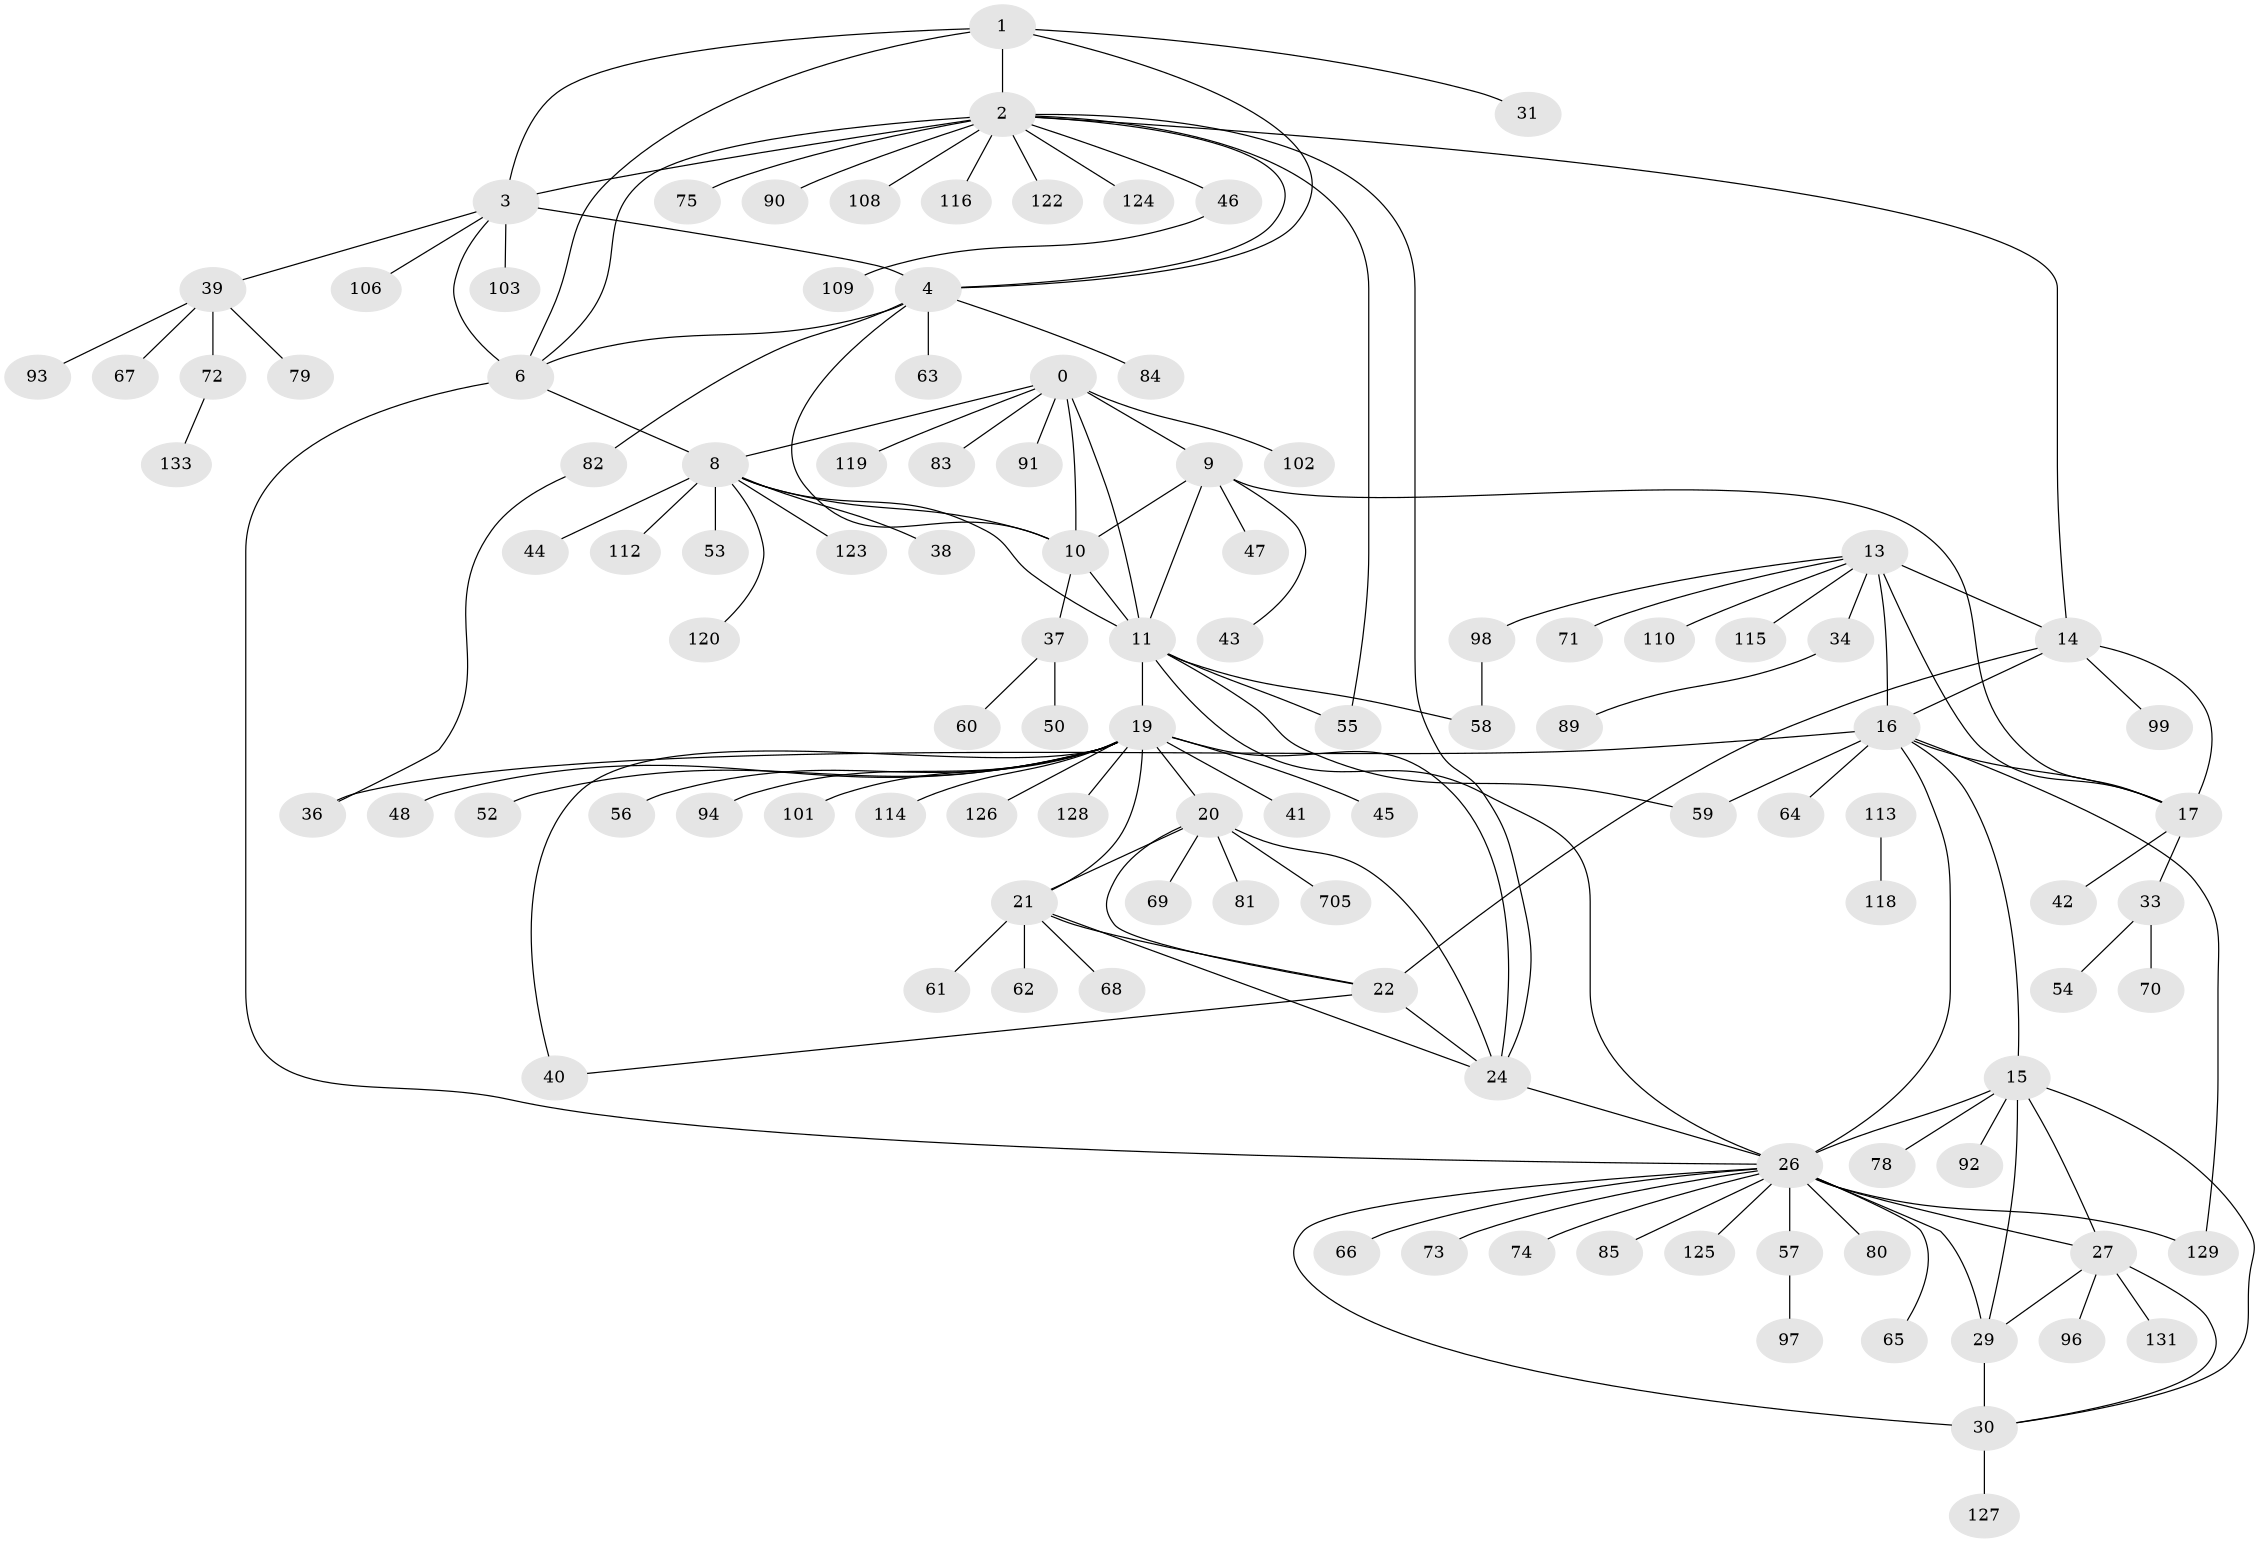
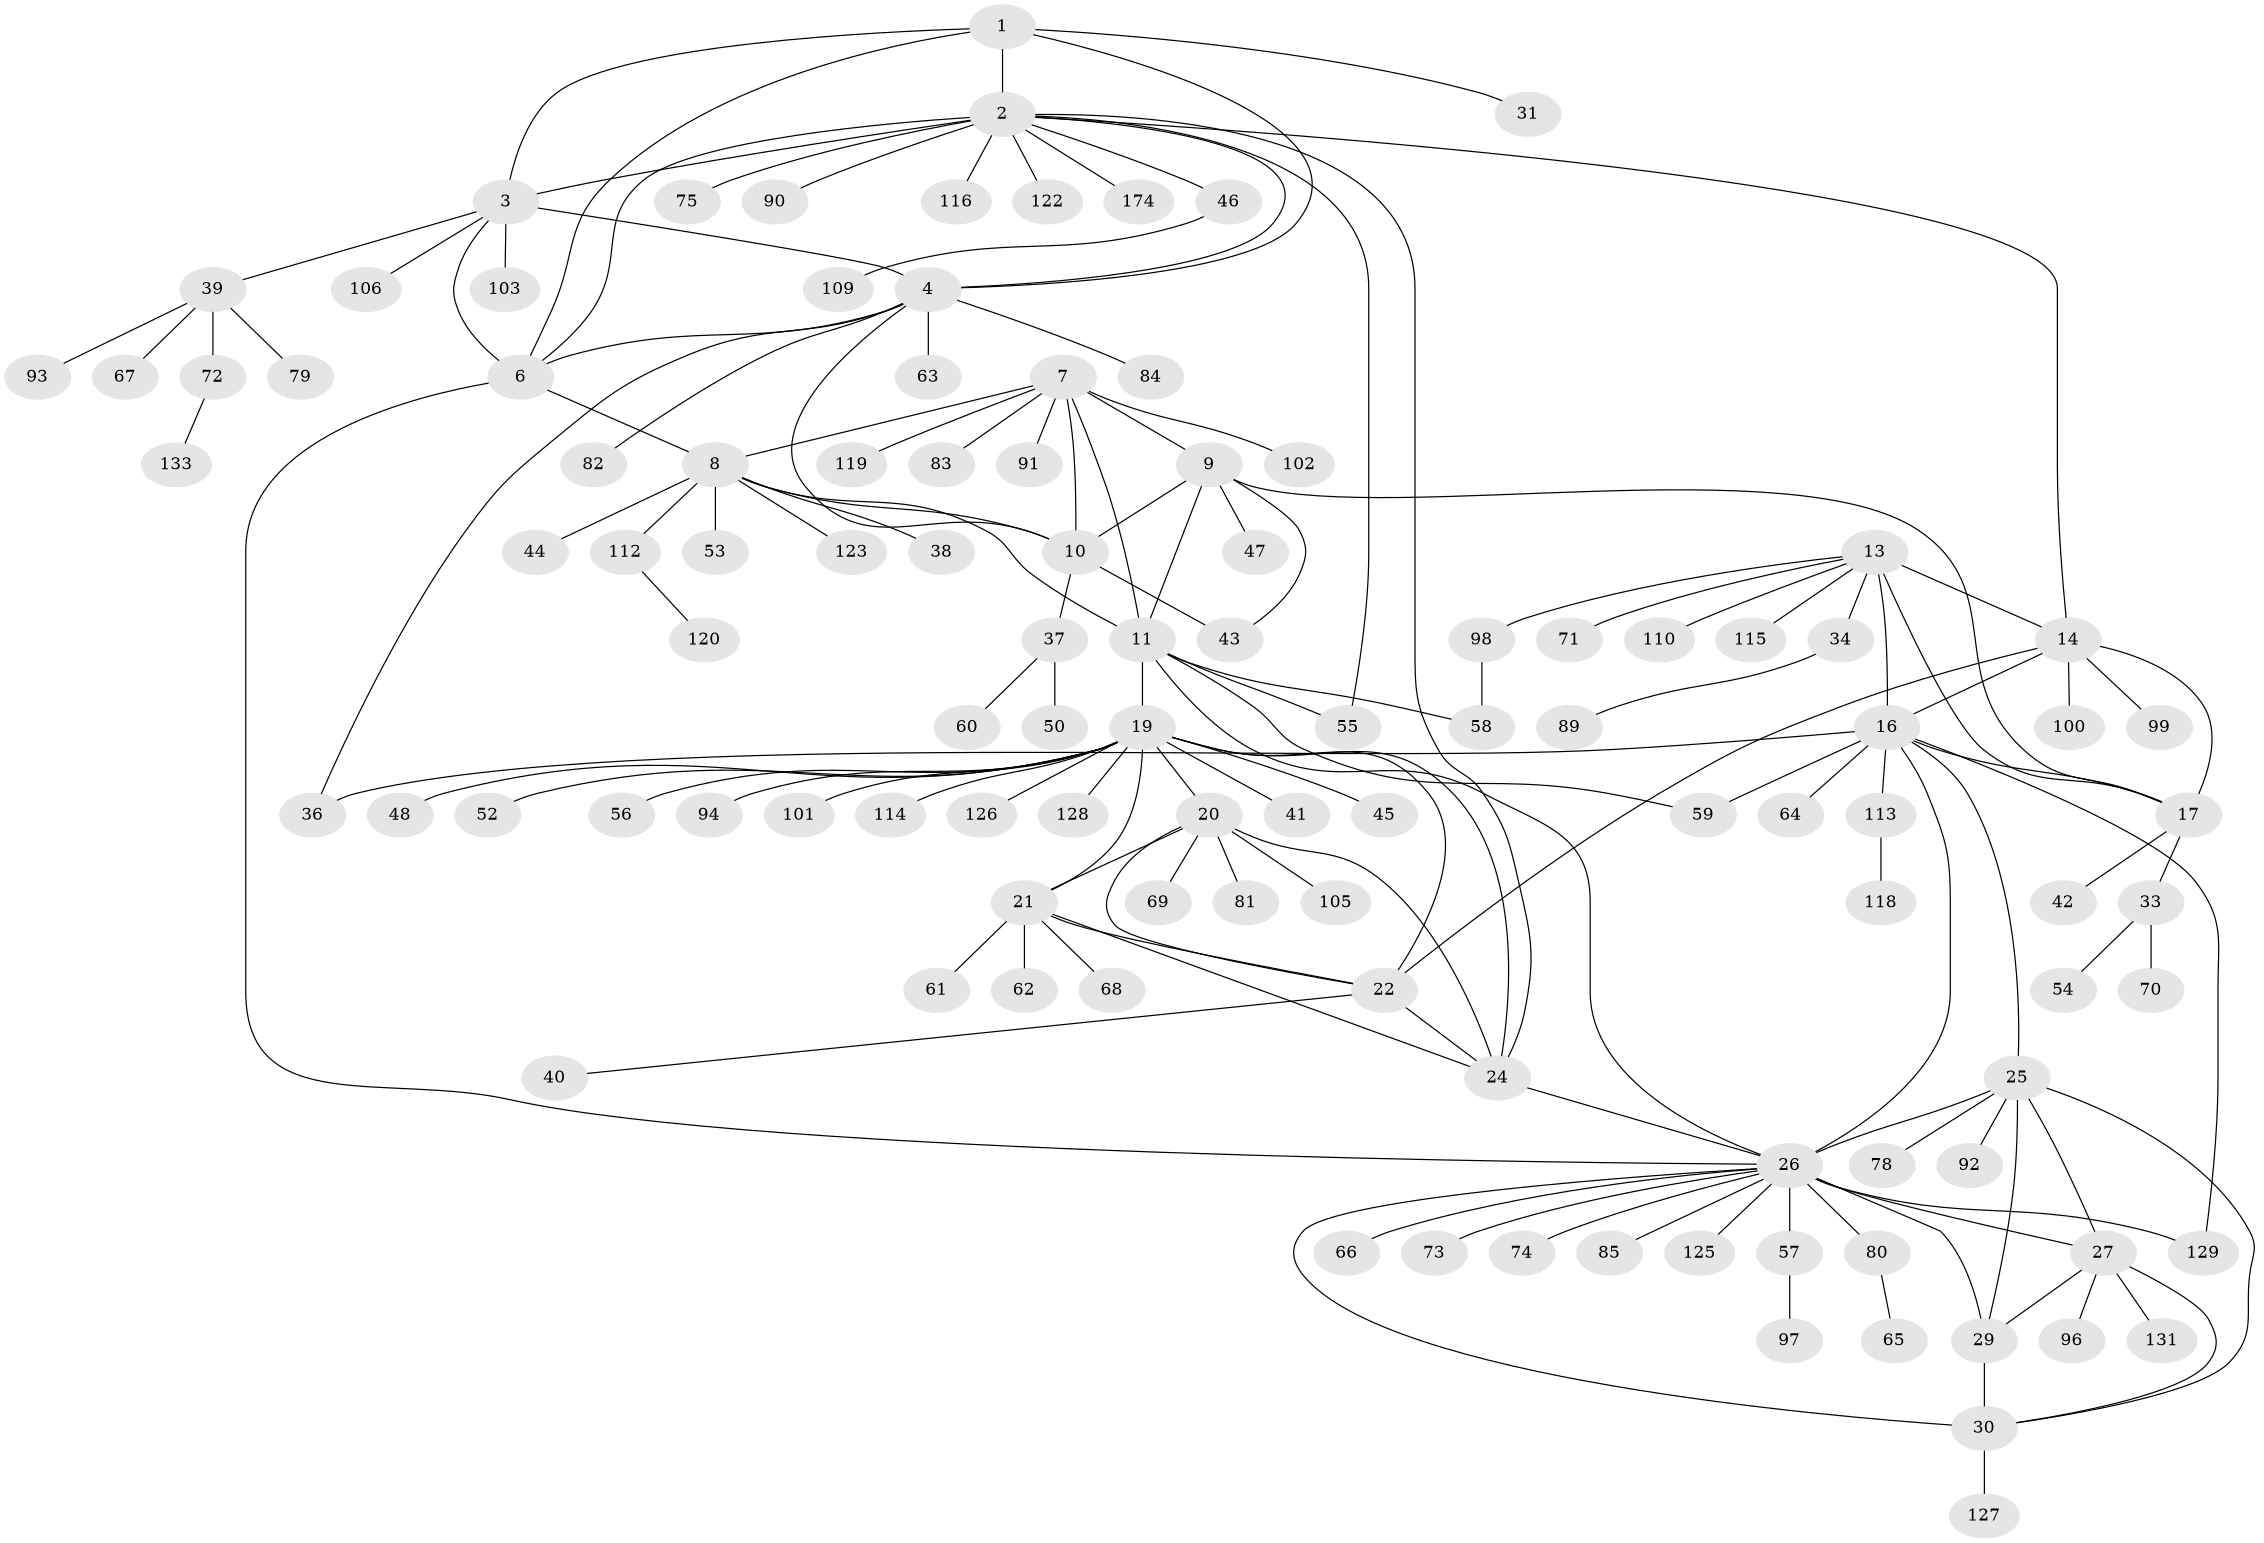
node "108": removed
node "124": label "124" -> "174"
node "0": label "0" -> "7"
edge "8" -- "120": now "112" -- "120"
edge "10" -- "11": now "10" -- "43"
edge "82" -- "36": now "4" -- "36"
node "100": added
edge "16" -- "113": added
edge "19" -- "40": now "19" -- "22"
node "705": label "705" -> "105"
node "15": label "15" -> "25"
edge "26" -- "65": now "80" -- "65"
